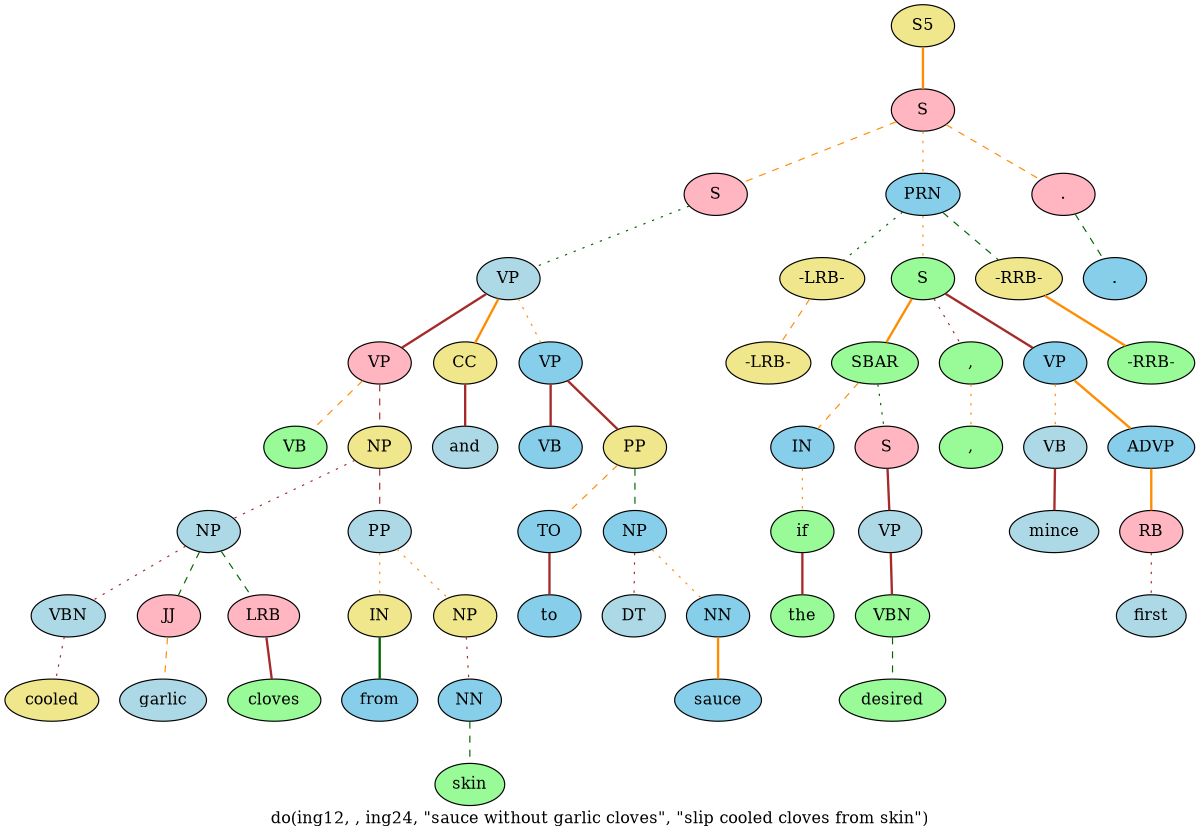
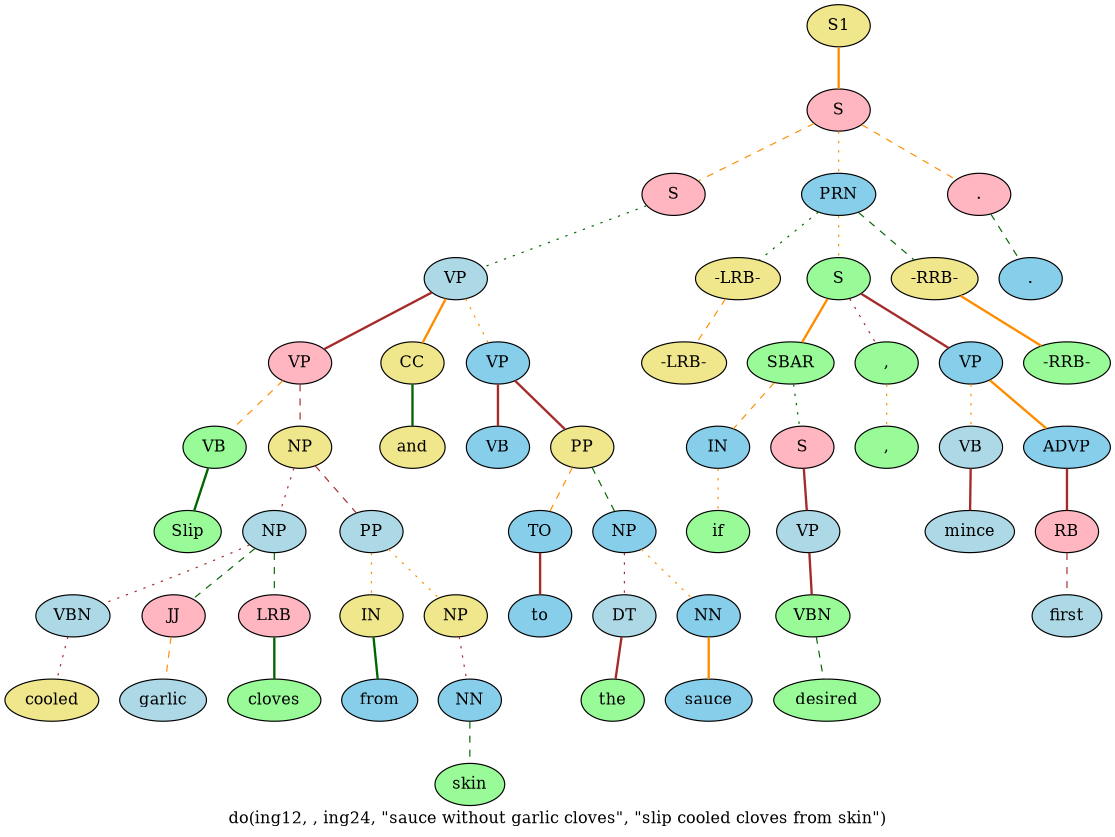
node "S5": label "S5" -> "S1"
edge "CC" -- "and": color brown -> darkgreen
node "and": fillcolor lightblue -> khaki
edge "ADVP" -- "RB": color darkorange -> brown
node "Slip": added
edge "if" -- "the": now "DT" -- "the"
edge "RB" -- "first": style dotted -> dashed
edge "LRB" -- "cloves": color brown -> darkgreen
